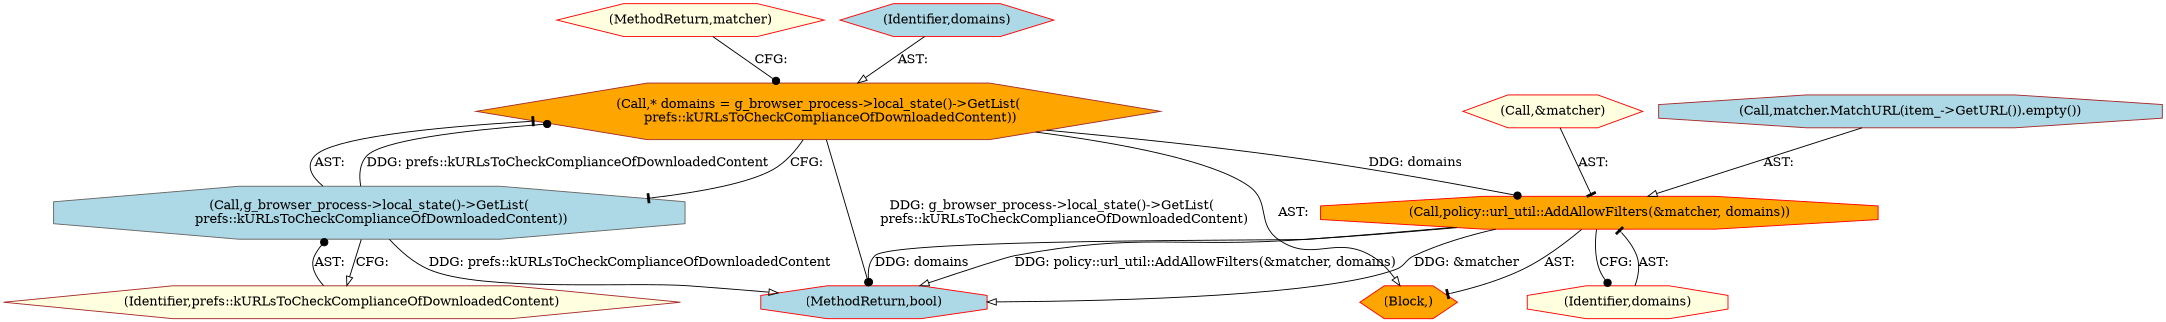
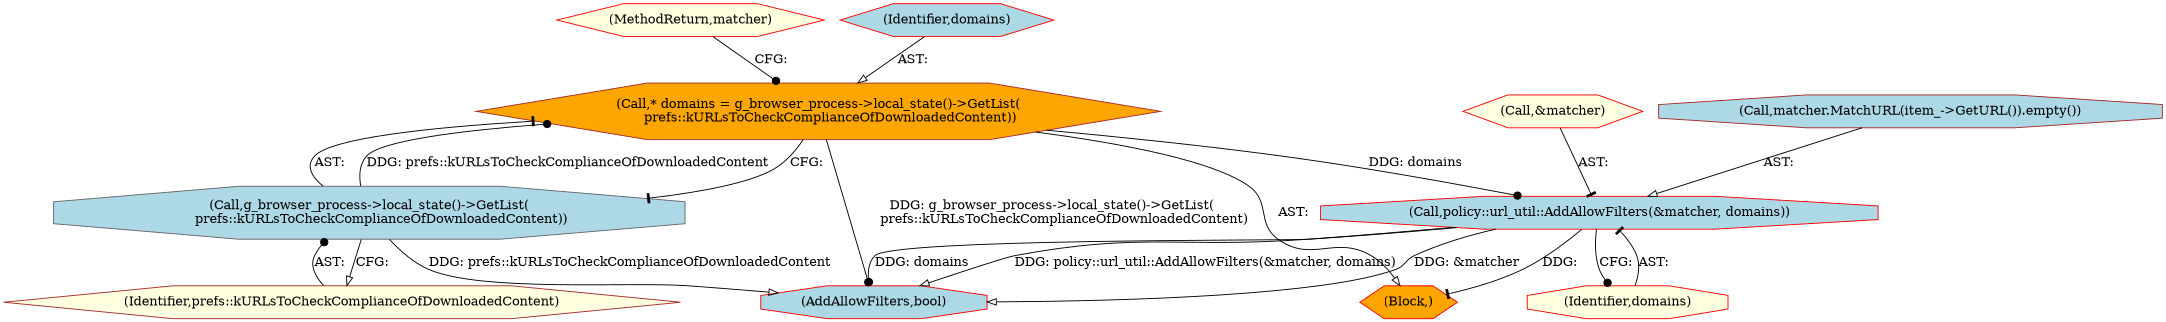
node "(Call,policy::url_util::AddAllowFilters(&matcher, domains))": fillcolor orange -> lightblue
edge "(Call,policy::url_util::AddAllowFilters(&matcher, domains))" -> "(Block,)": label "AST: " -> "DDG: "
node "(MethodReturn,bool)": label "(MethodReturn,bool)" -> "(AddAllowFilters,bool)"
